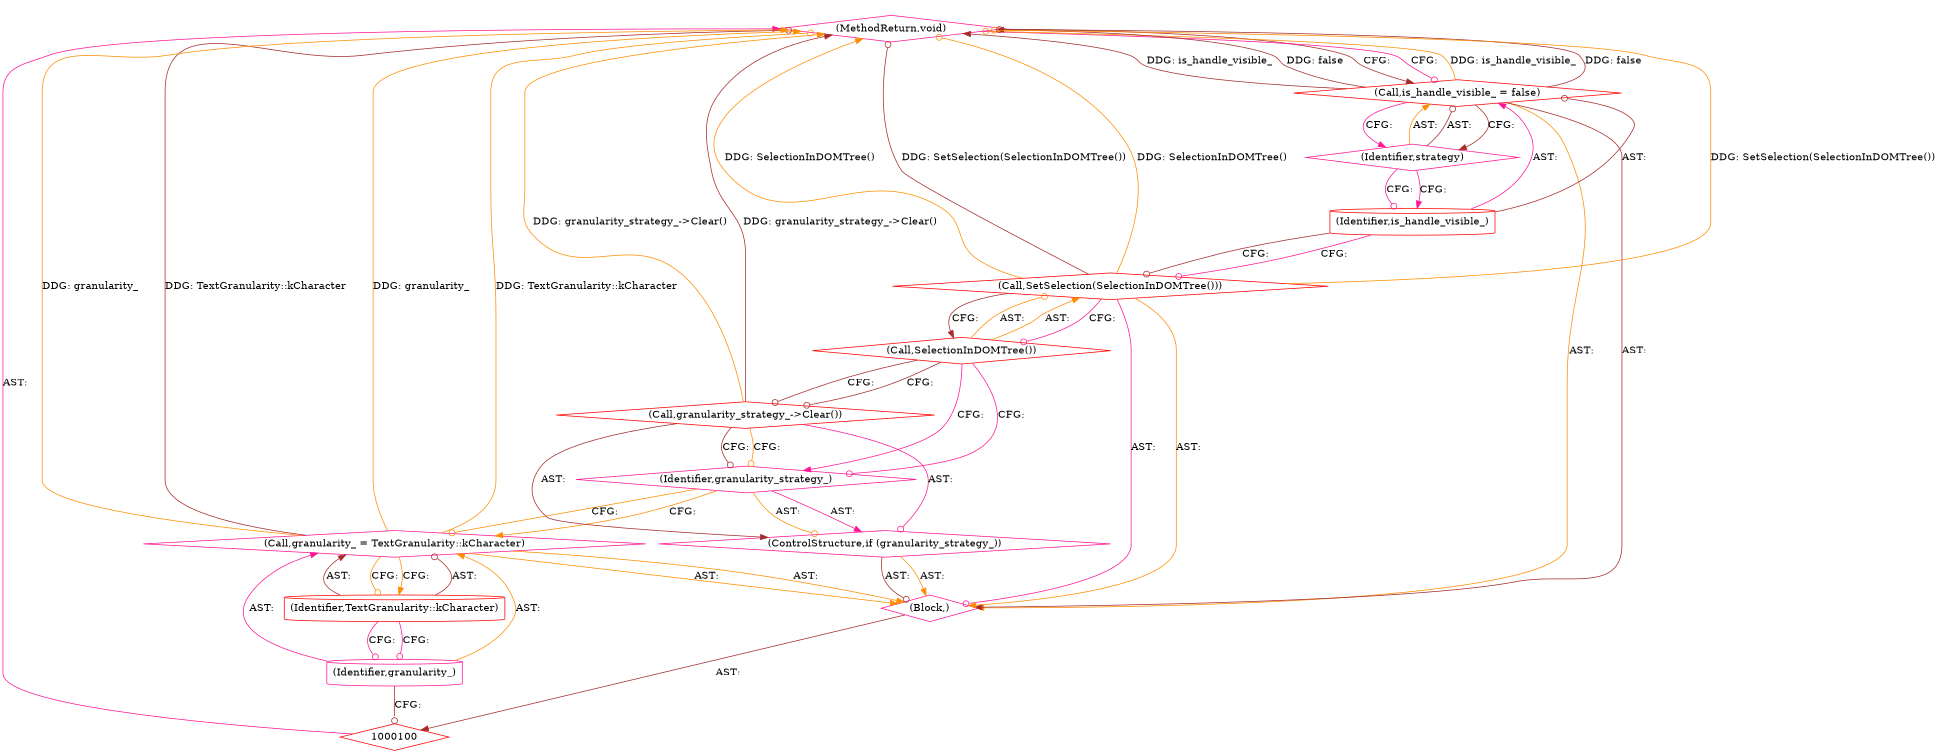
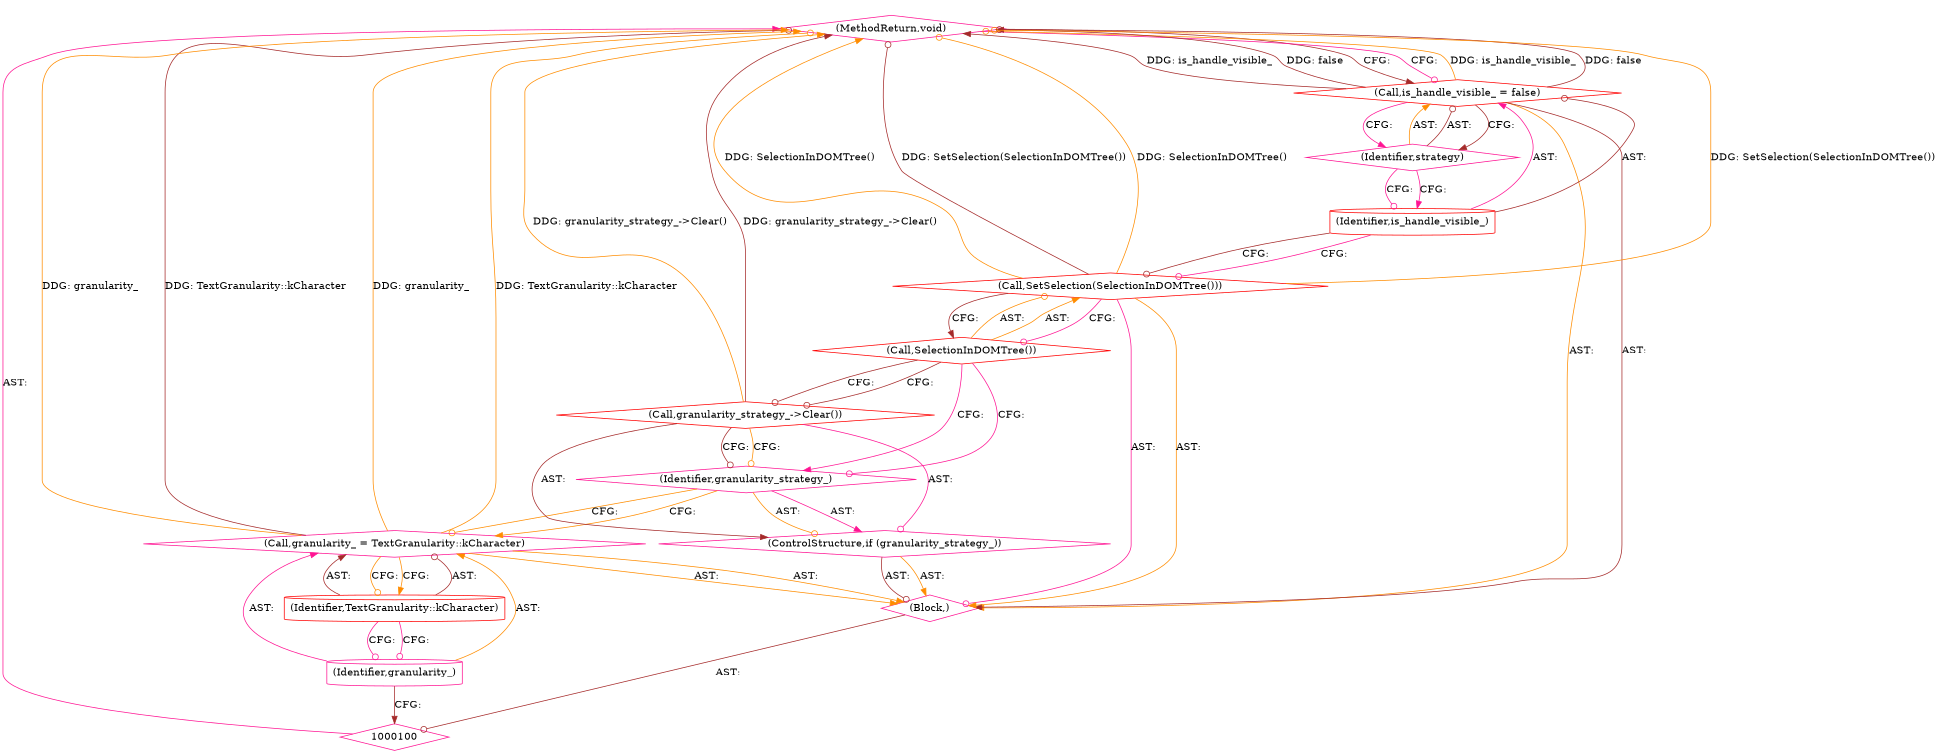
edge "(Block,)" -> "1000100": arrowhead normal -> odot
edge "(Identifier,granularity_)" -> "1000100": arrowhead odot -> normal
node "1000100": color red -> deeppink
